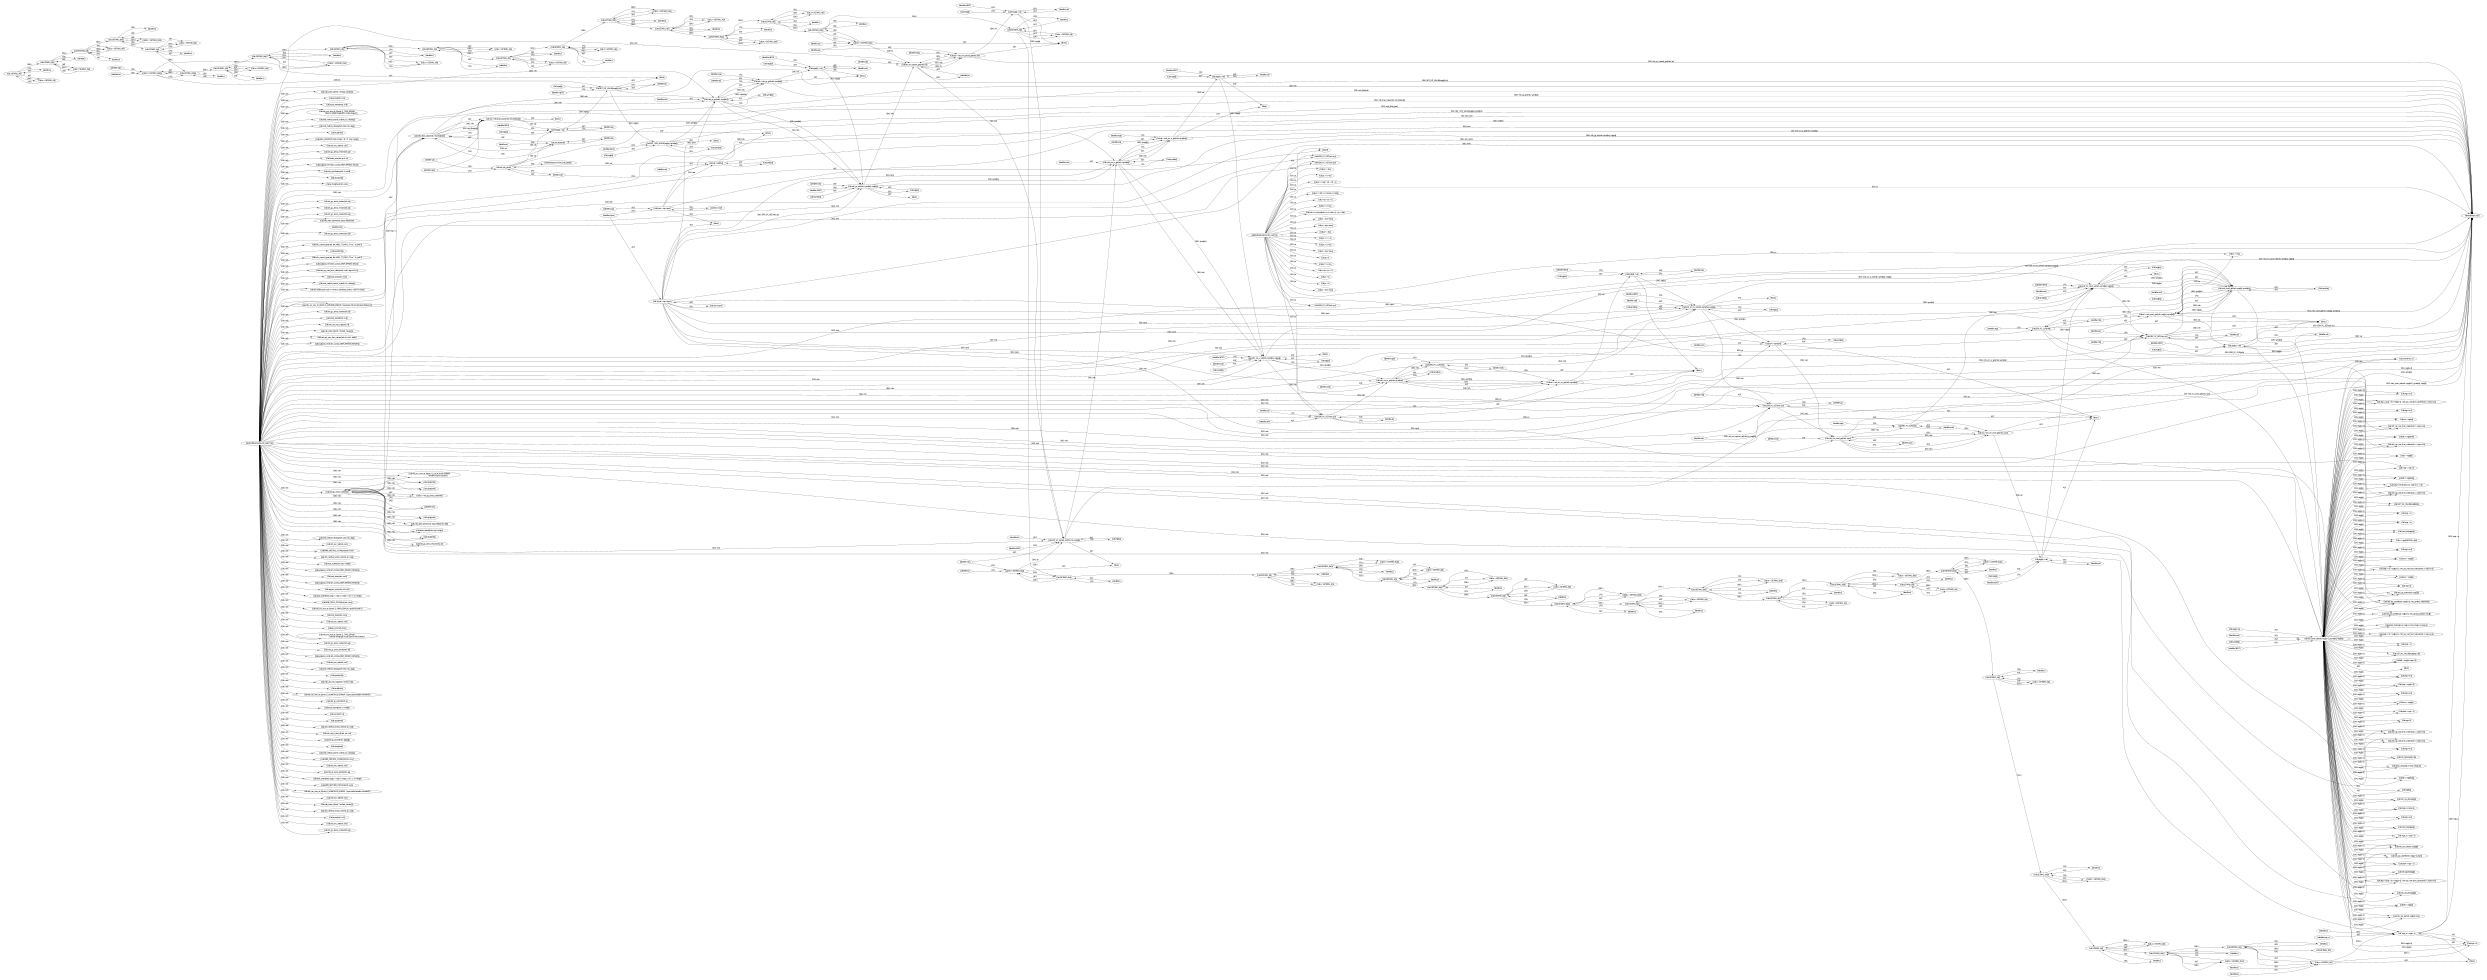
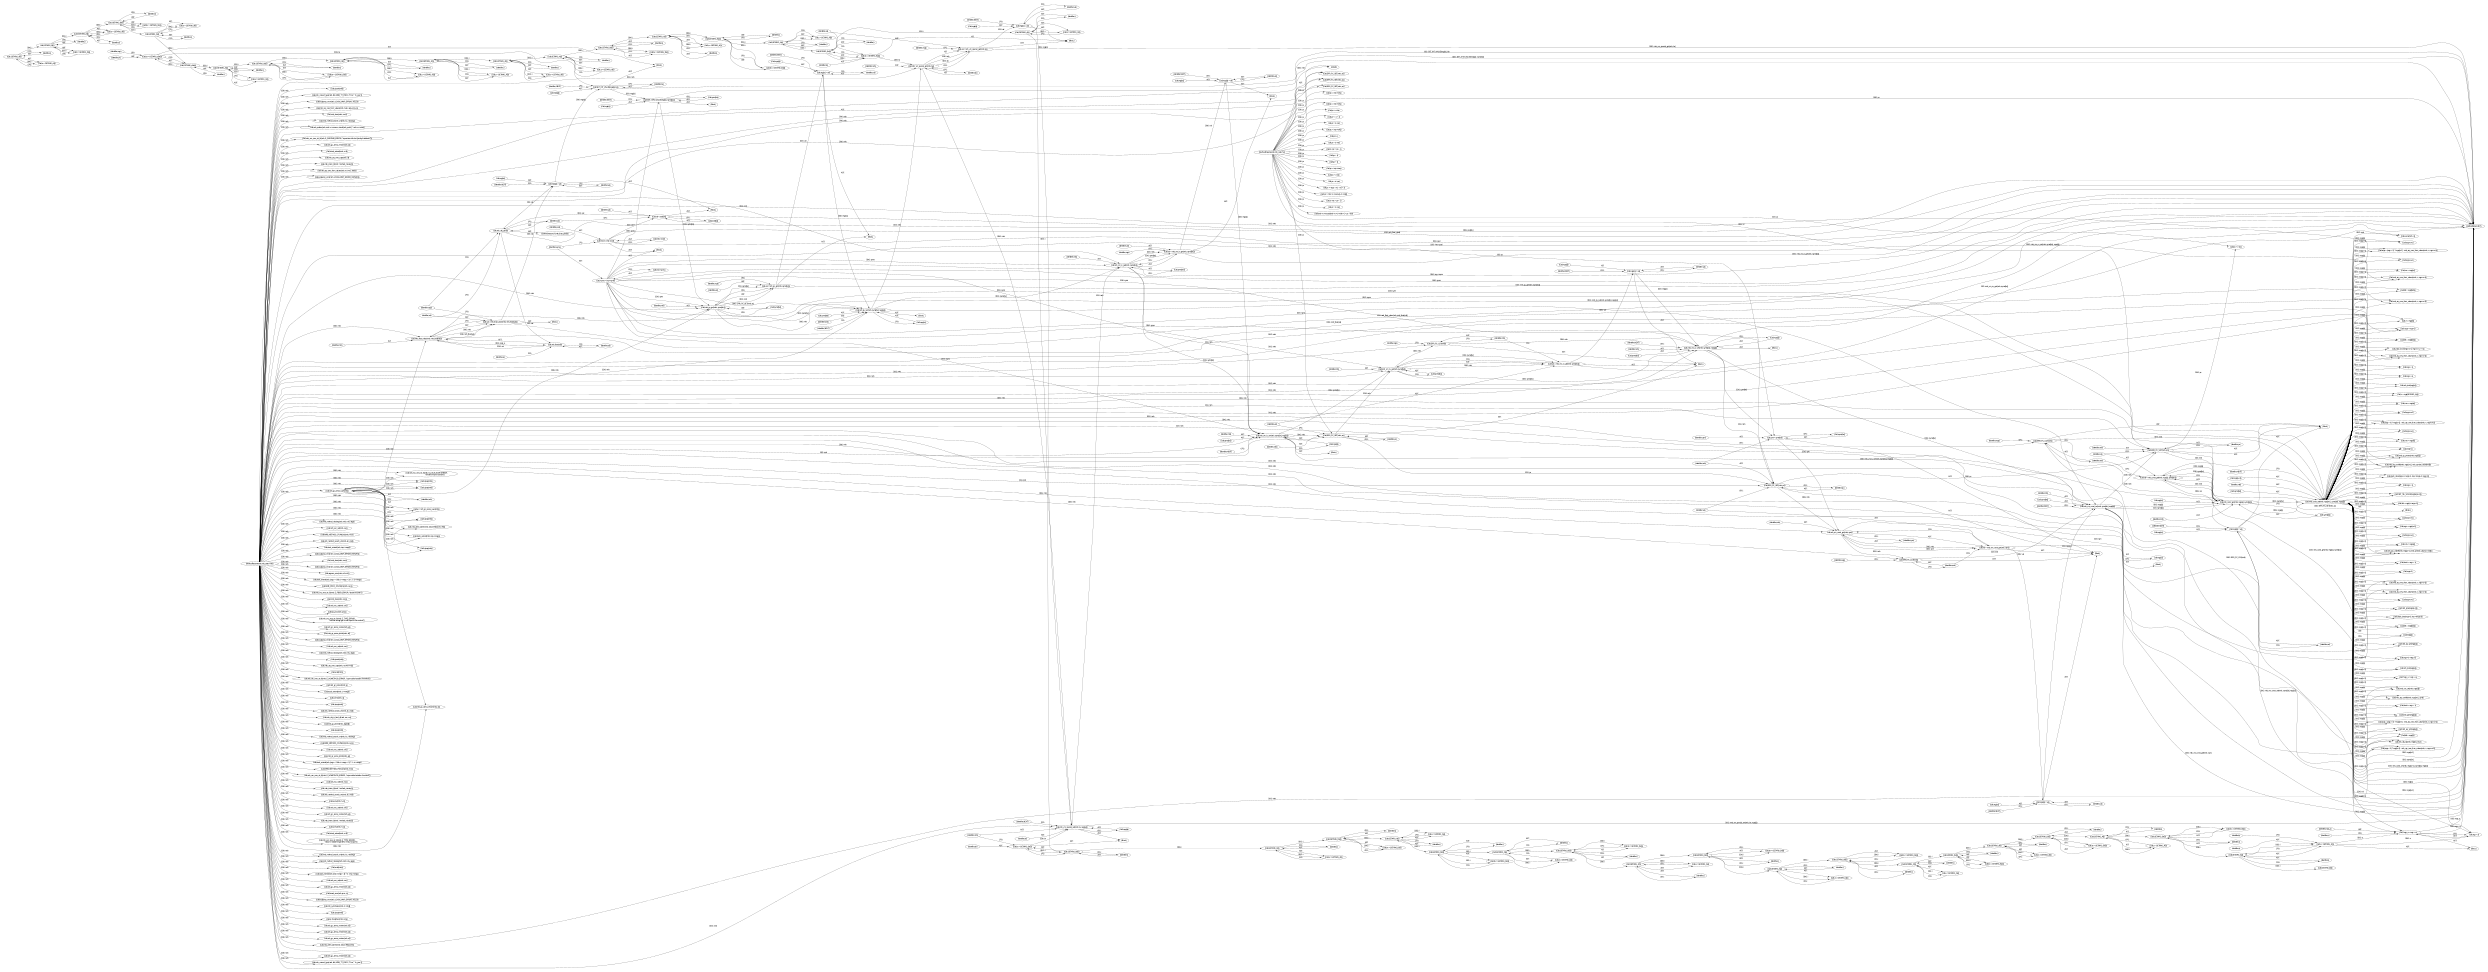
edge "(Call,mrb_float_value(mrb, mrb_float(val)))" -> "(MethodReturn,RET)": now "(Call,mrb_float_value(mrb, mrb_float(val)))" -> "(Call,*argv = regs+1)"
edge "(Call,mrb_float_value(mrb, mrb_float(val)))" -> "(Call,mrb_float(val))": label "CFG: " -> "DDG: regs_a"
edge "(Call,*syms = irep->syms)" -> "(Call,SET_SYM_VALUE(regs[a], syms[bx]))": added, label "DDG: syms"
edge "(Call,mrb_gc_arena_save(mrb))" -> "(Call,mrb_float_value(mrb, mrb_float(val)))": label "DDG: regs + a" -> "DDG: mrb"
node "(Call,SET_NIL_VALUE(regs[bidx]))": removed
